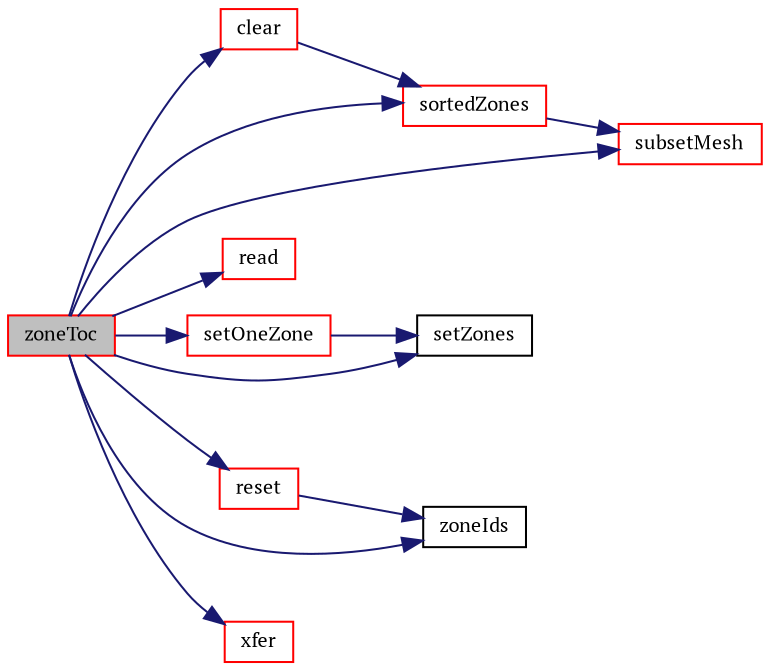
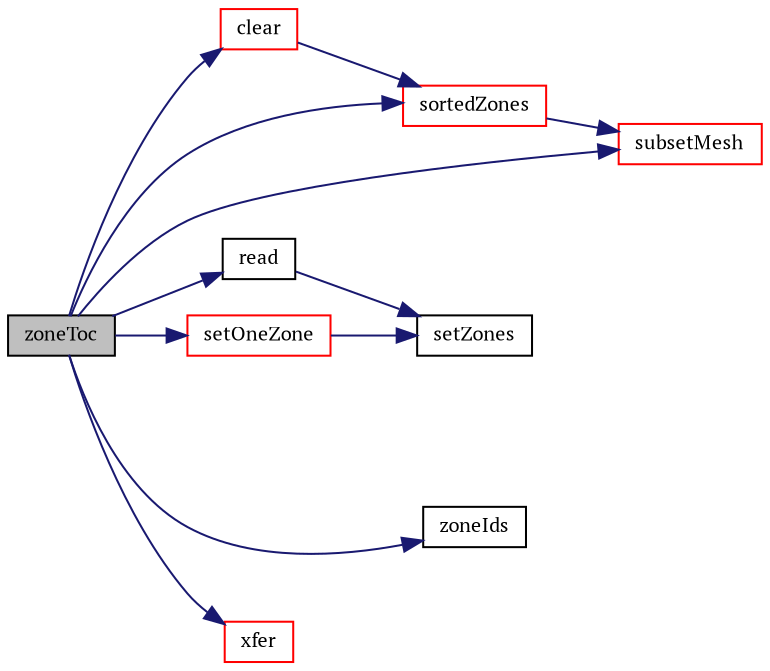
node "read": color red -> black
node "zoneToc": color red -> black
edge "zoneToc" -> "setZones": now "read" -> "setZones"
node "reset": removed
